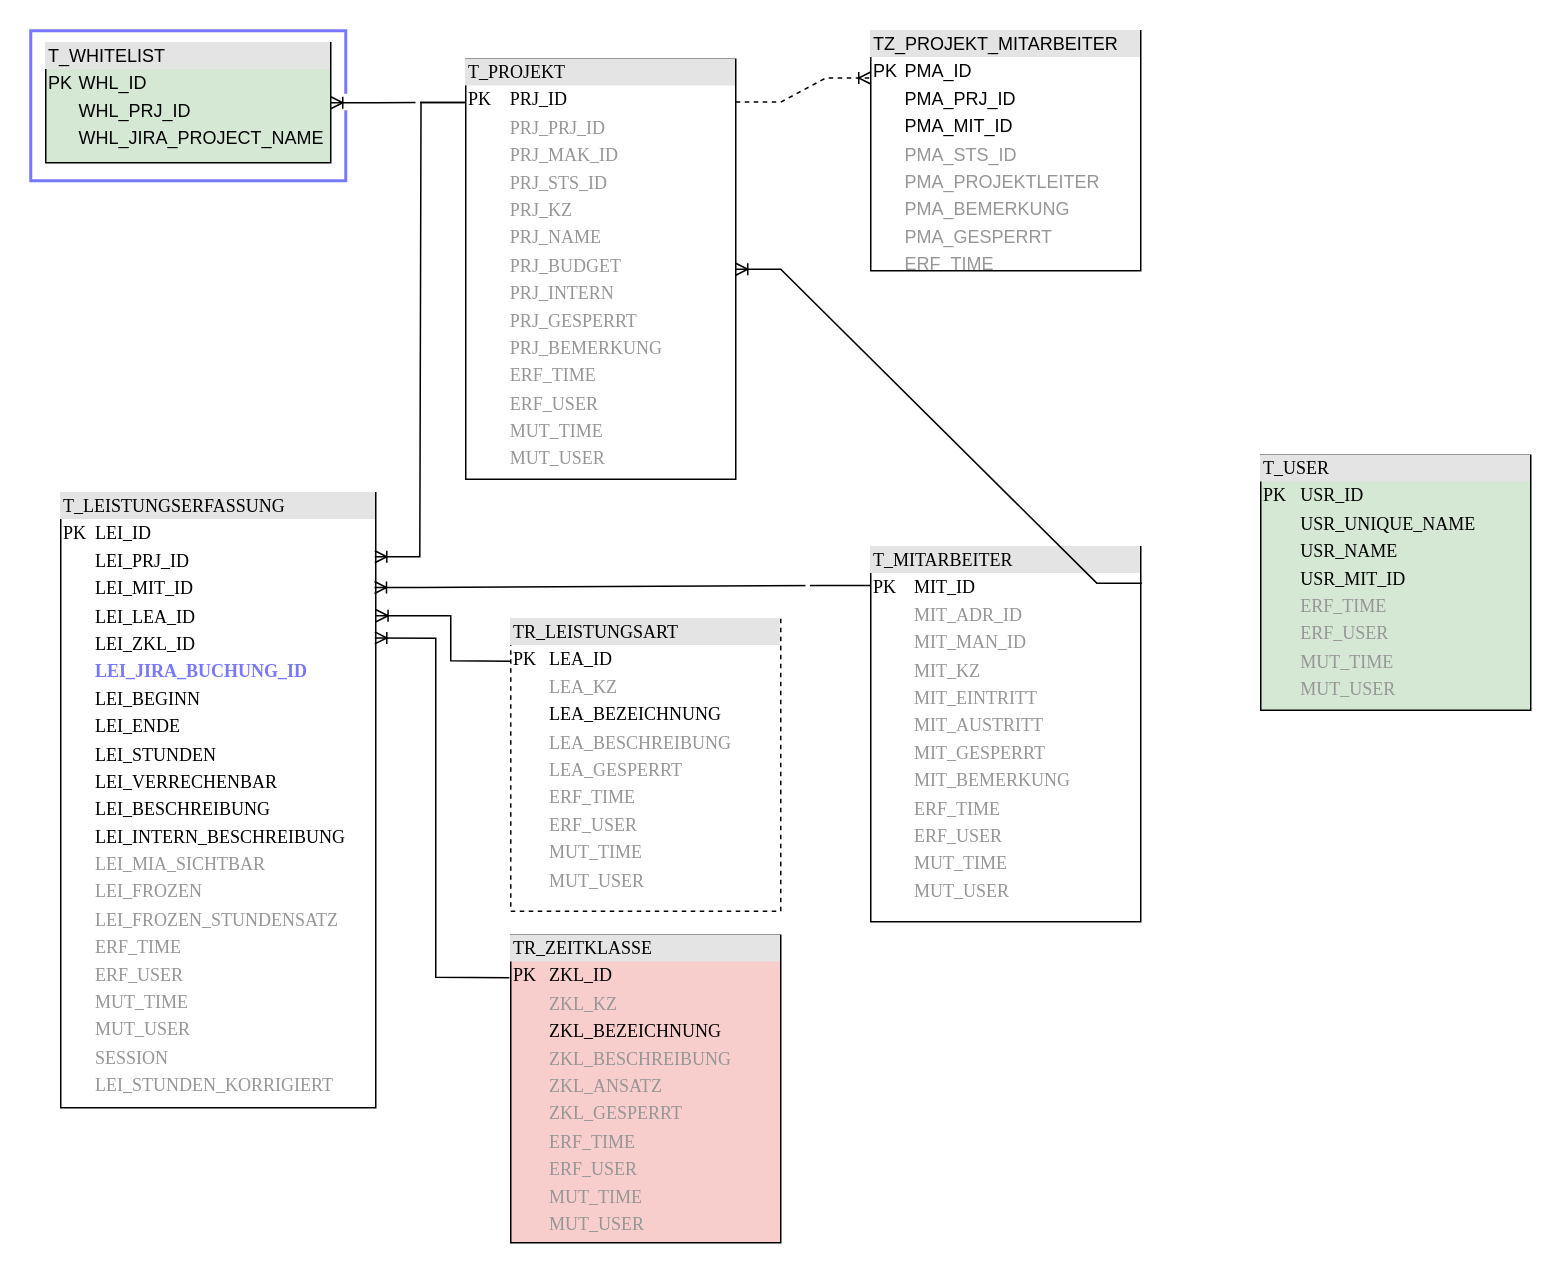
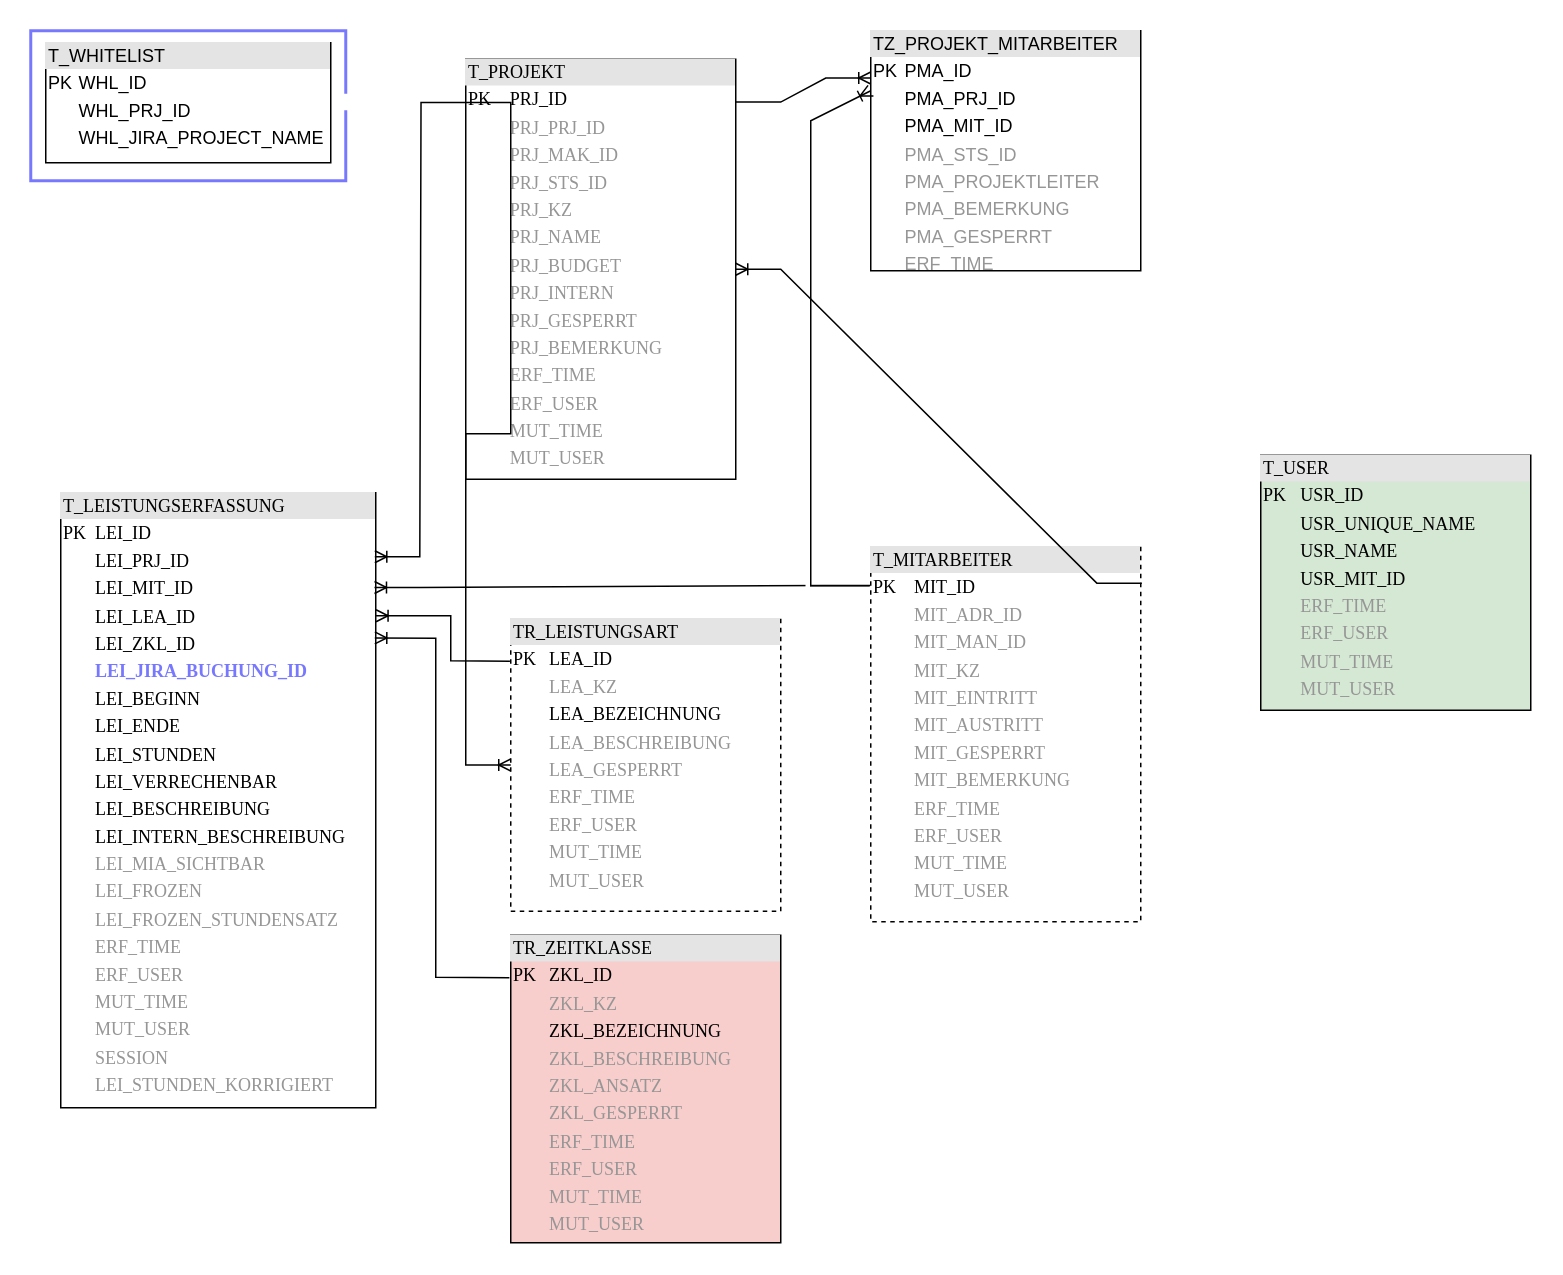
edge "T_PROJEKT PK PRJ_ID PRJ_PRJ_ID PRJ_MAK_ID PRJ_STS_ID PRJ_KZ PRJ_NAME PRJ_BUDGET PRJ_INTERN PRJ_GESPERRT PRJ_BEMERKUNG ERF_TIME ERF_USER MUT_TIME MUT_USER" -> "TZ_PROJEKT_MITARBEITER PK PMA_ID PMA_PRJ_ID PMA_MIT_ID PMA_STS_ID PMA_PROJEKTLEITER PMA_BEMERKUNG PMA_GESPERRT ERF_TIME ERF_USER MUT_TIME MUT_USER PMA_PL_VERRECHNUNG": style dashed -> solid
node "T_WHITELIST PK WHL_ID WHL_PRJ_ID WHL_JIRA_PROJECT_NAME": fillcolor #d5e8d4 -> #ffffff
edge "T_PROJEKT PK PRJ_ID PRJ_PRJ_ID PRJ_MAK_ID PRJ_STS_ID PRJ_KZ PRJ_NAME PRJ_BUDGET PRJ_INTERN PRJ_GESPERRT PRJ_BEMERKUNG ERF_TIME ERF_USER MUT_TIME MUT_USER" -> "T_WHITELIST PK WHL_ID WHL_PRJ_ID WHL_JIRA_PROJECT_NAME": now "T_PROJEKT PK PRJ_ID PRJ_PRJ_ID PRJ_MAK_ID PRJ_STS_ID PRJ_KZ PRJ_NAME PRJ_BUDGET PRJ_INTERN PRJ_GESPERRT PRJ_BEMERKUNG ERF_TIME ERF_USER MUT_TIME MUT_USER" -> "TR_LEISTUNGSART PK LEA_ID LEA_KZ LEA_BEZEICHNUNG LEA_BESCHREIBUNG LEA_GESPERRT ERF_TIME ERF_USER MUT_TIME MUT_USER"
edge "T_MITARBEITER PK MIT_ID MIT_ADR_ID MIT_MAN_ID MIT_KZ MIT_EINTRITT MIT_AUSTRITT MIT_GESPERRT MIT_BEMERKUNG ERF_TIME ERF_USER MUT_TIME MUT_USER" -> "TZ_PROJEKT_MITARBEITER PK PMA_ID PMA_PRJ_ID PMA_MIT_ID PMA_STS_ID PMA_PROJEKTLEITER PMA_BEMERKUNG PMA_GESPERRT ERF_TIME ERF_USER MUT_TIME MUT_USER PMA_PL_VERRECHNUNG": added
node "T_MITARBEITER PK MIT_ID MIT_ADR_ID MIT_MAN_ID MIT_KZ MIT_EINTRITT MIT_AUSTRITT MIT_GESPERRT MIT_BEMERKUNG ERF_TIME ERF_USER MUT_TIME MUT_USER": style solid -> dashed
